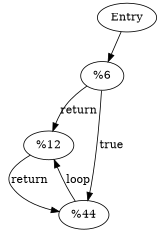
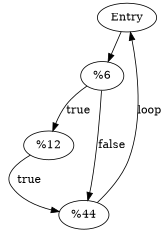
edge "%6" -> "%12": label "return" -> "true"
edge "%6" -> "%44": label "true" -> "false"
edge "%12" -> "%44": label "return" -> "true"
edge "%44" -> "%12": now "%44" -> "Entry"
